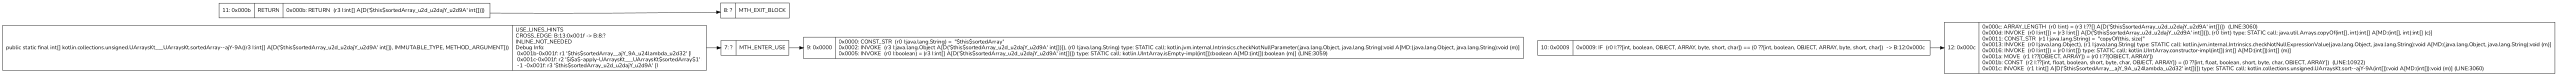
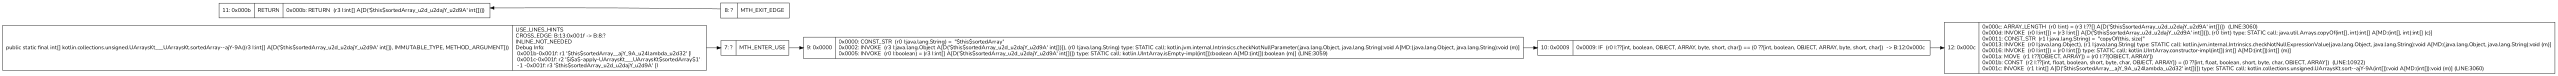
node "8: ?": text "MTH_EXIT_BLOCK" -> "MTH_EXIT_EDGE"
edge "11: 0x000b" -> "8: ?": reversed
edge "9: 0x0000" -> "10: 0x0009": added
